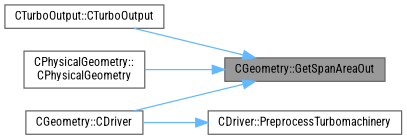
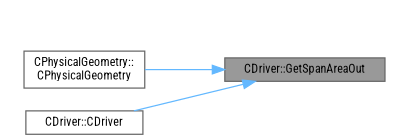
node "CTurboOutput::CTurboOutput": removed
node "CGeometry::GetSpanAreaOut": label "CGeometry::GetSpanAreaOut" -> "CDriver::GetSpanAreaOut"
node "CGeometry::CDriver": label "CGeometry::CDriver" -> "CDriver::CDriver"
node "CDriver::PreprocessTurbomachinery": removed
